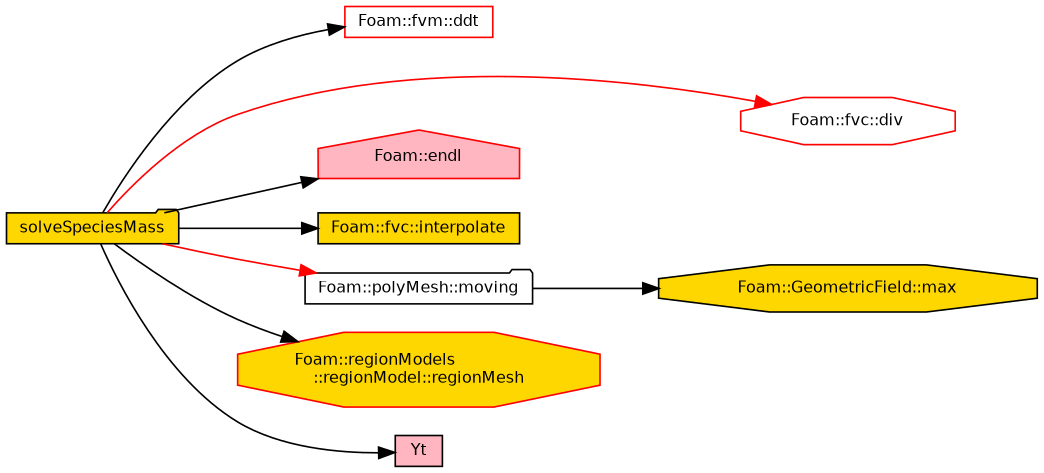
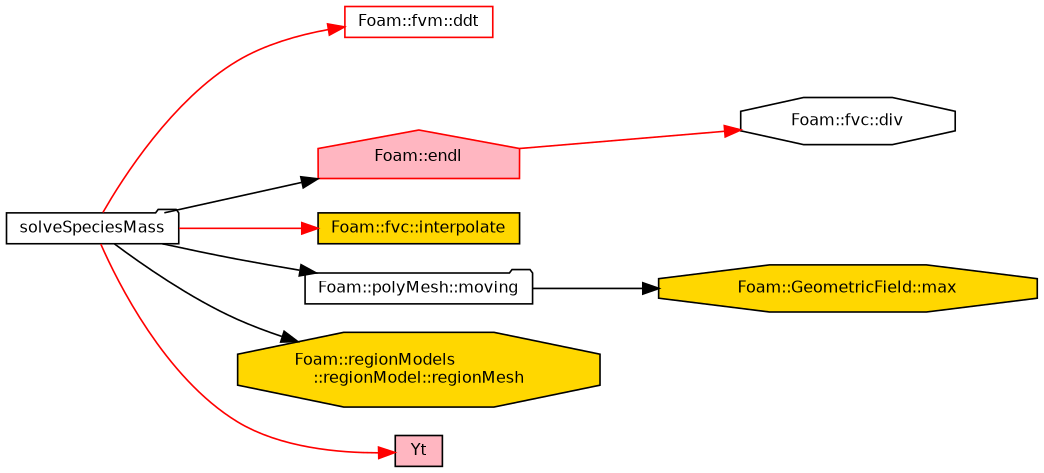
edge "solveSpeciesMass" -> "Foam::fvc::div": now "Foam::endl" -> "Foam::fvc::div"
edge "solveSpeciesMass" -> "Foam::fvm::ddt": color black -> red
node "Foam::fvc::div": color red -> black
node "solveSpeciesMass": fillcolor gold -> white
edge "solveSpeciesMass" -> "Foam::fvc::interpolate": color black -> red
edge "solveSpeciesMass" -> "Foam::polyMesh::moving": color red -> black
node "Foam::regionModels ::regionModel::regionMesh": color red -> black
edge "solveSpeciesMass" -> "Yt": color black -> red
